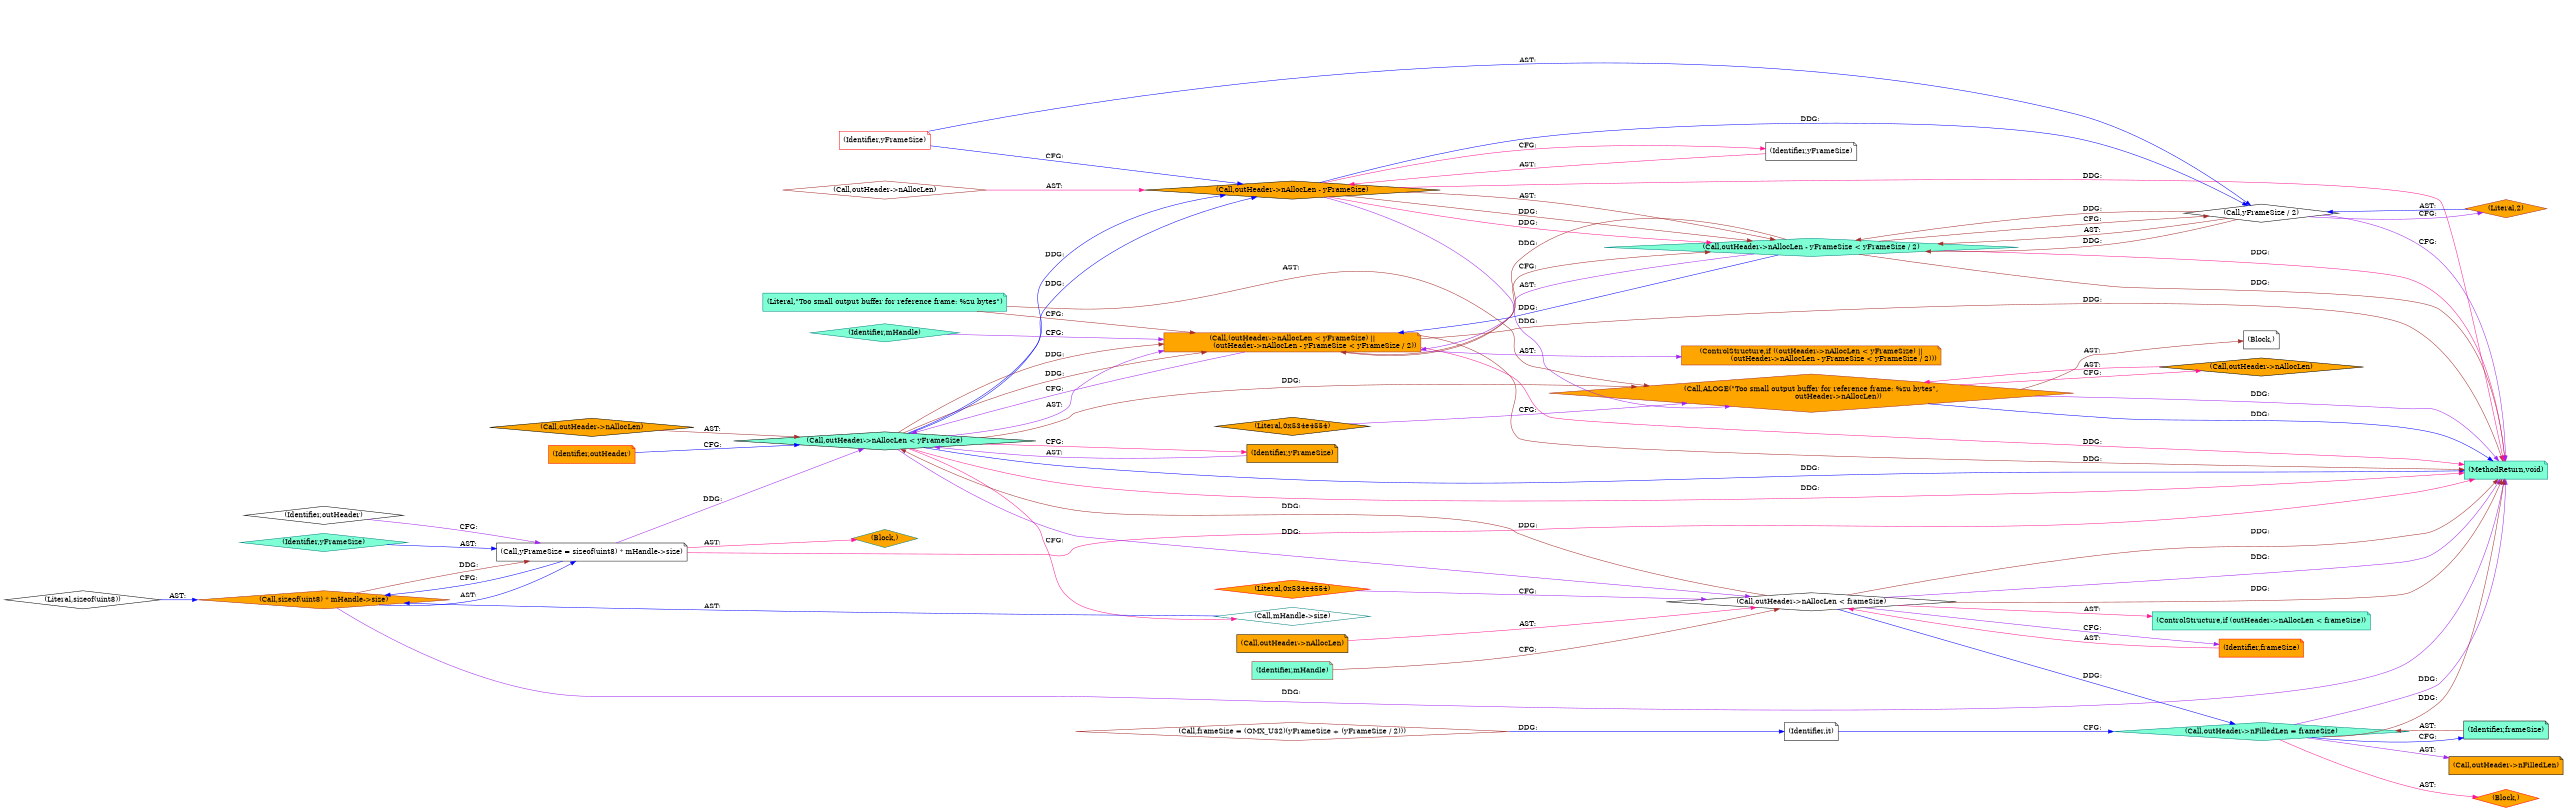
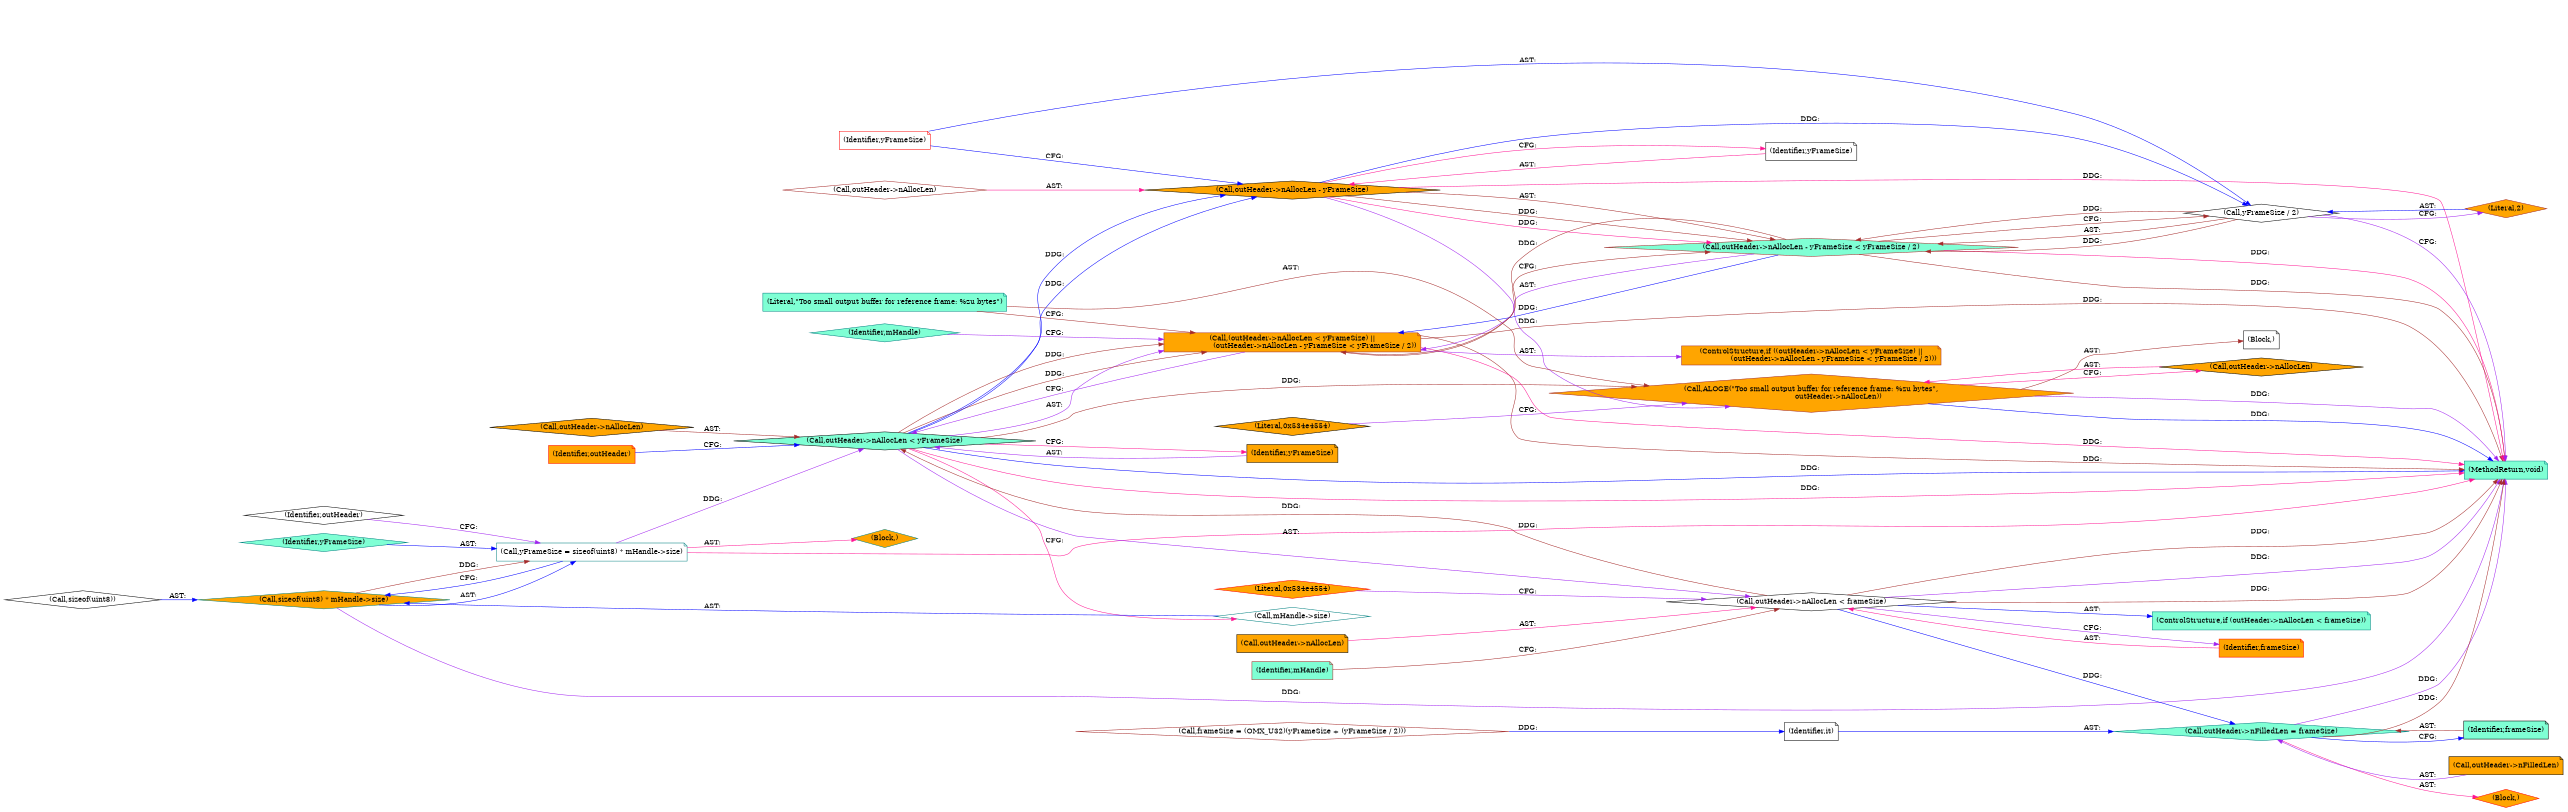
node "(Call,outHeader->nAllocLen - yFrameSize < yFrameSize / 2)": color teal -> brown
edge "(Call,outHeader->nAllocLen < yFrameSize)" -> "(Call,outHeader->nAllocLen < frameSize)": label "DDG: " -> "AST: "
node "(Call,yFrameSize = sizeof(uint8) * mHandle->size)": color black -> teal
node "(Literal,sizeof(uint8))": label "(Literal,sizeof(uint8))" -> "(Call,sizeof(uint8))"
node "(Call,sizeof(uint8) * mHandle->size)": color brown -> teal
edge "(Call,outHeader->nAllocLen < frameSize)" -> "(ControlStructure,if (outHeader->nAllocLen < frameSize))": color deeppink -> blue
edge "(Identifier,it)" -> "(Call,outHeader->nFilledLen = frameSize)": label "CFG: " -> "AST: "
edge "(Call,outHeader->nFilledLen = frameSize)" -> "(Call,outHeader->nFilledLen)": reversed
